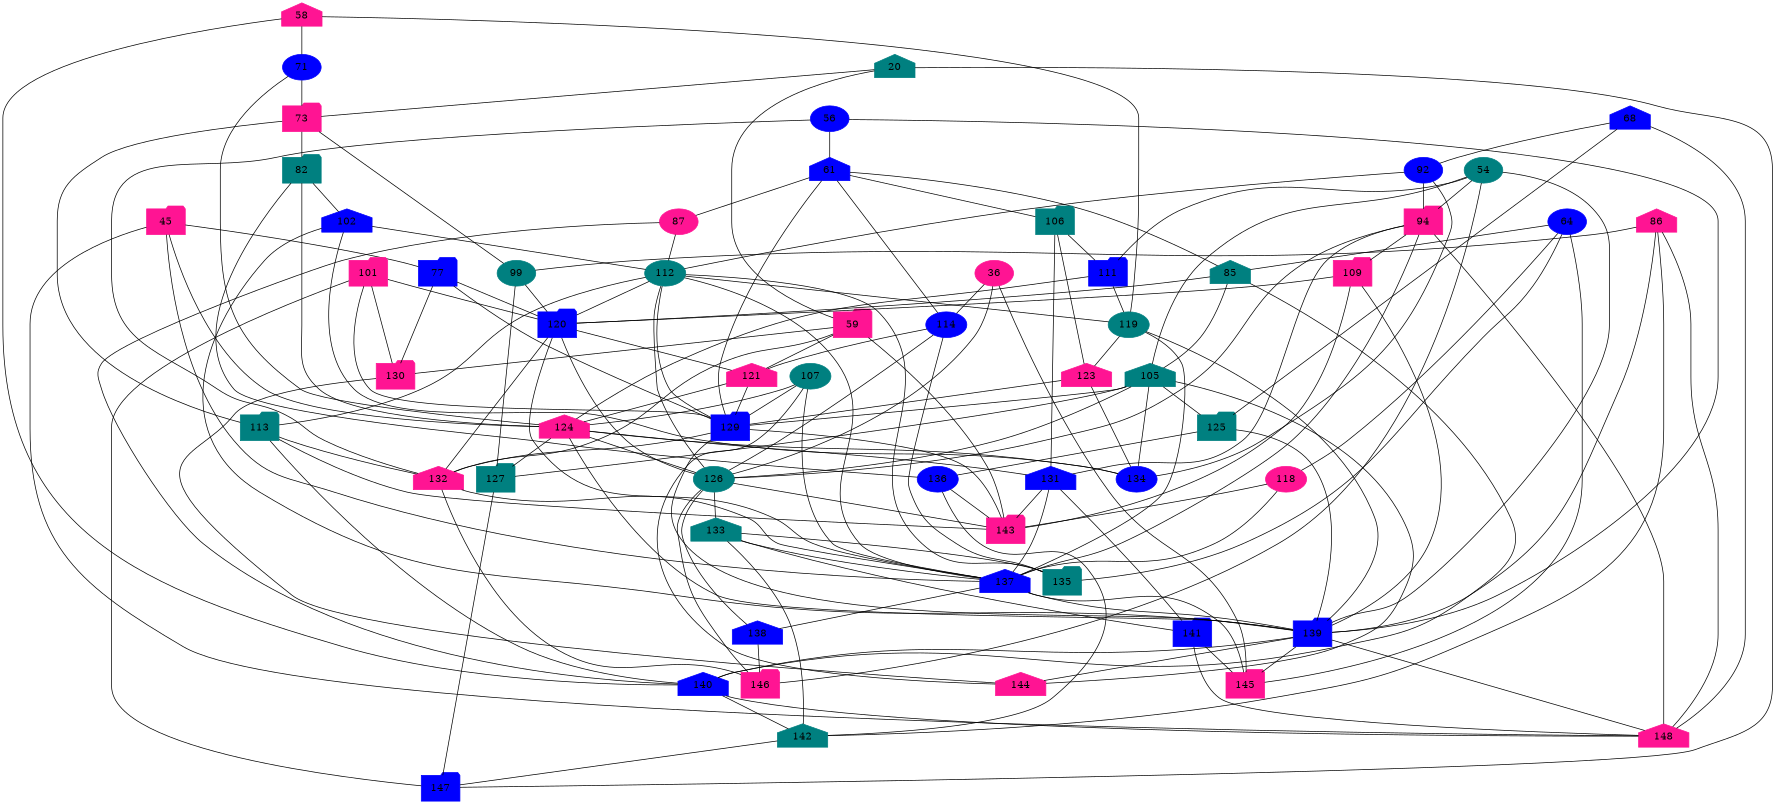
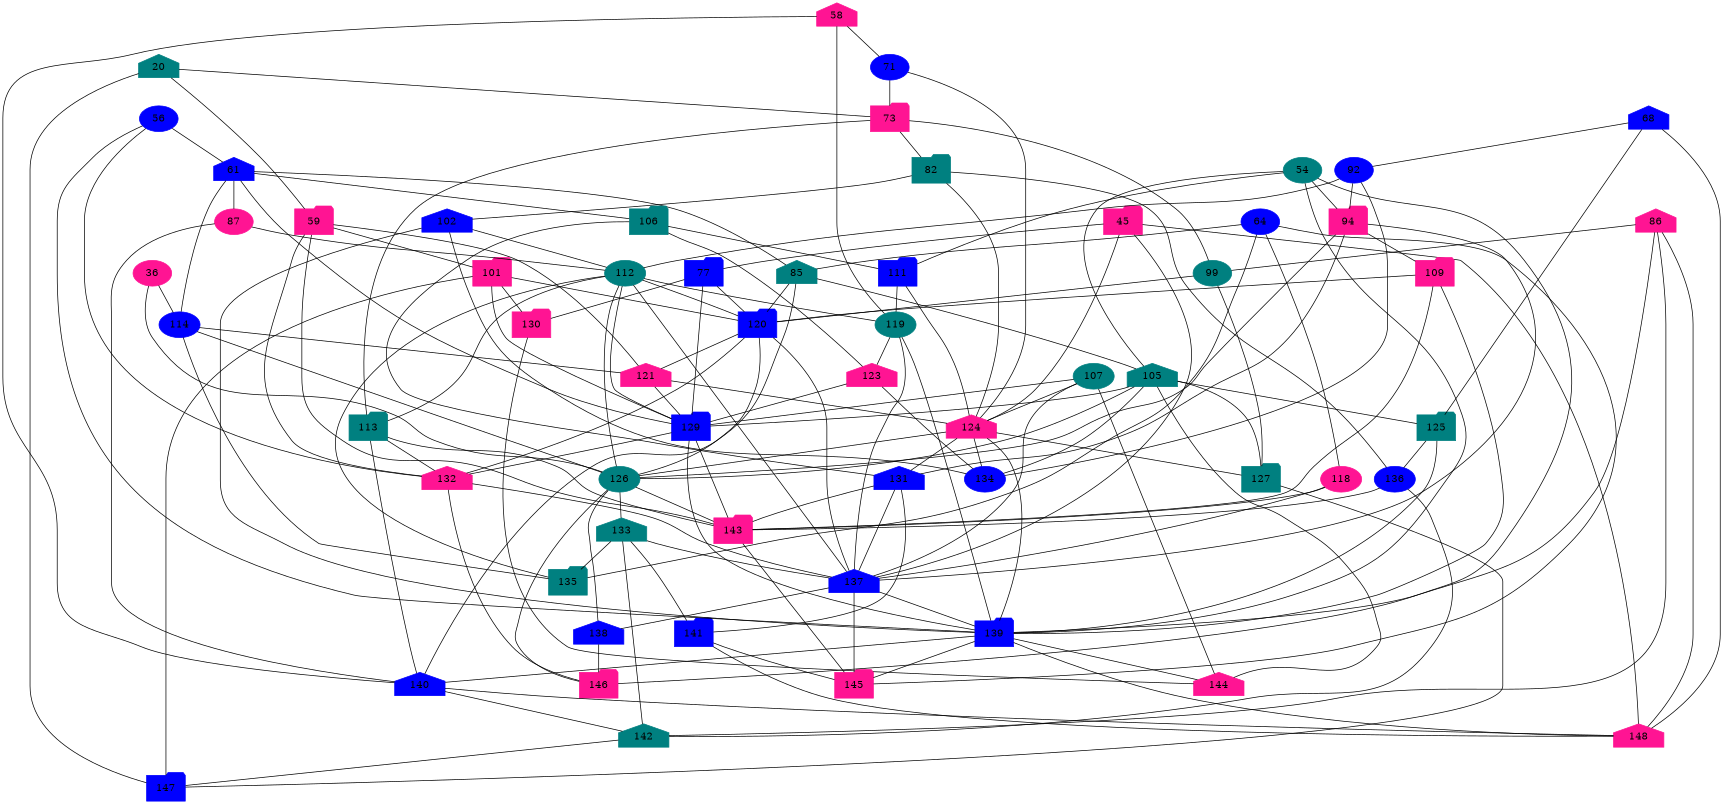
edge "59" -- "130": now "59" -- "101"
edge "94" -- "148": removed
edge "36" -- "145": now "143" -- "145"
